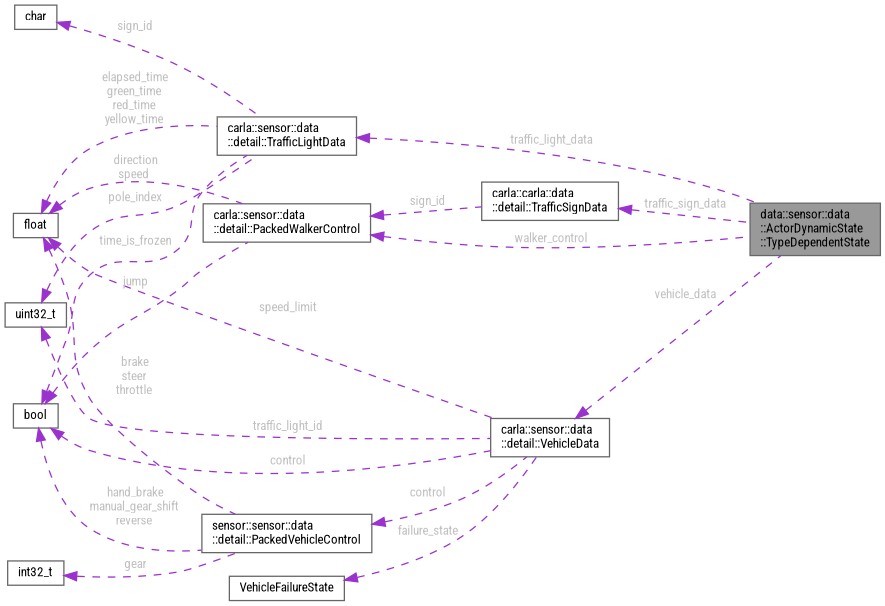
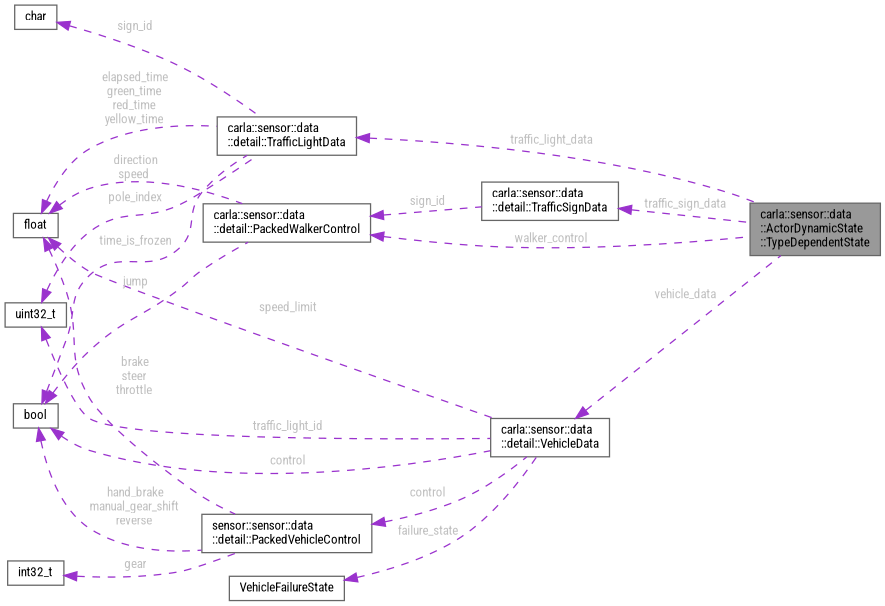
node "carla::carla::data ::detail::TrafficSignData": label "carla::carla::data ::detail::TrafficSignData" -> "carla::sensor::data ::detail::TrafficSignData"
node "data::sensor::data ::ActorDynamicState ::TypeDependentState": label "data::sensor::data ::ActorDynamicState ::TypeDependentState" -> "carla::sensor::data ::ActorDynamicState ::TypeDependentState"
